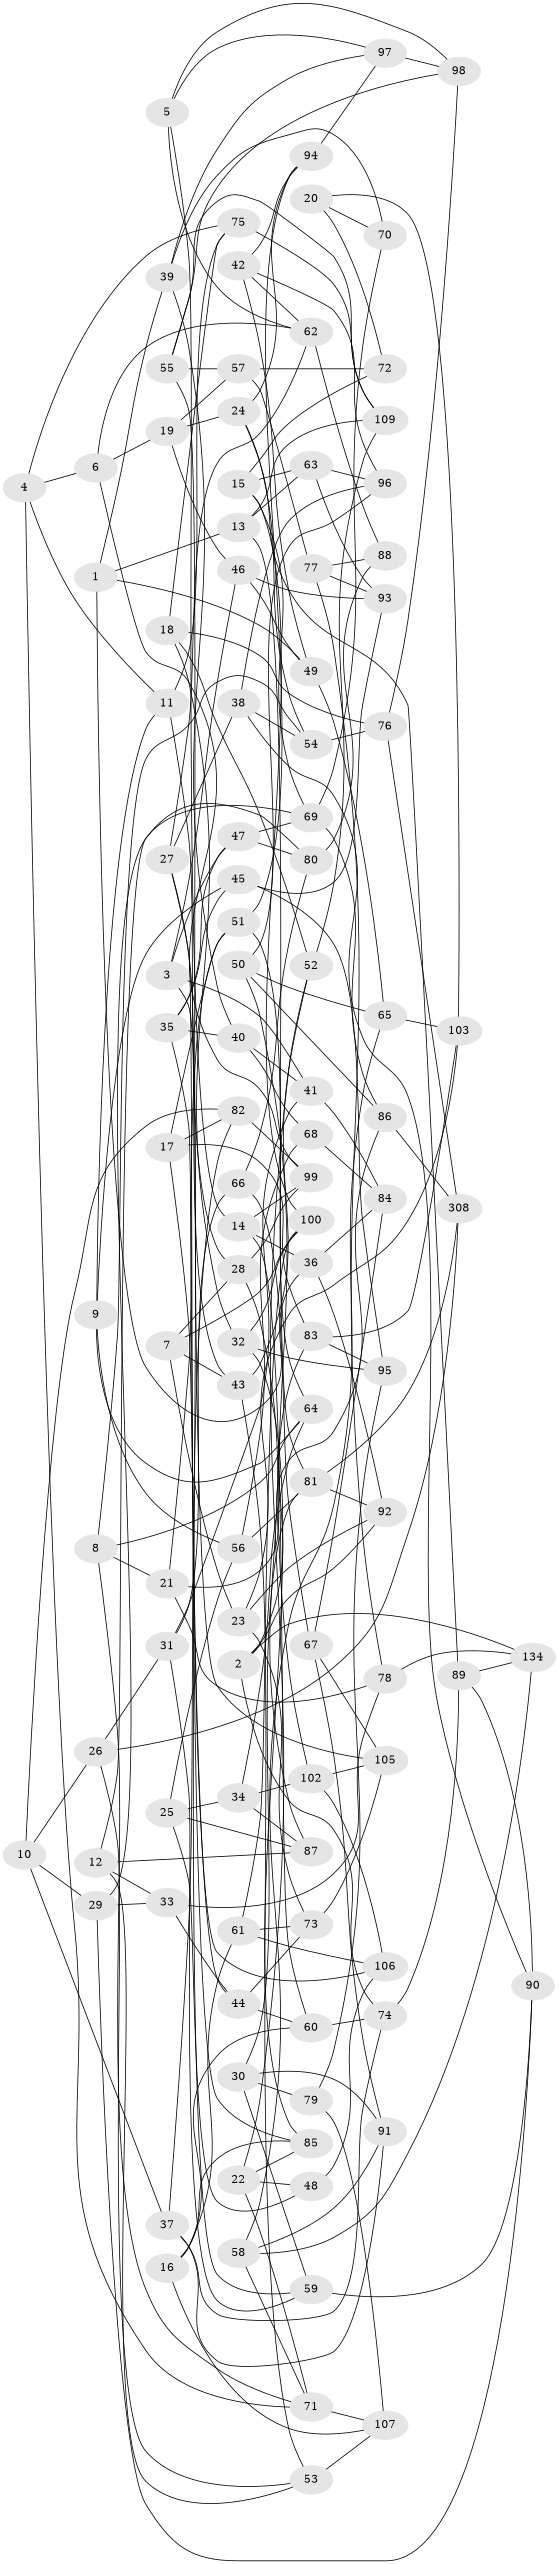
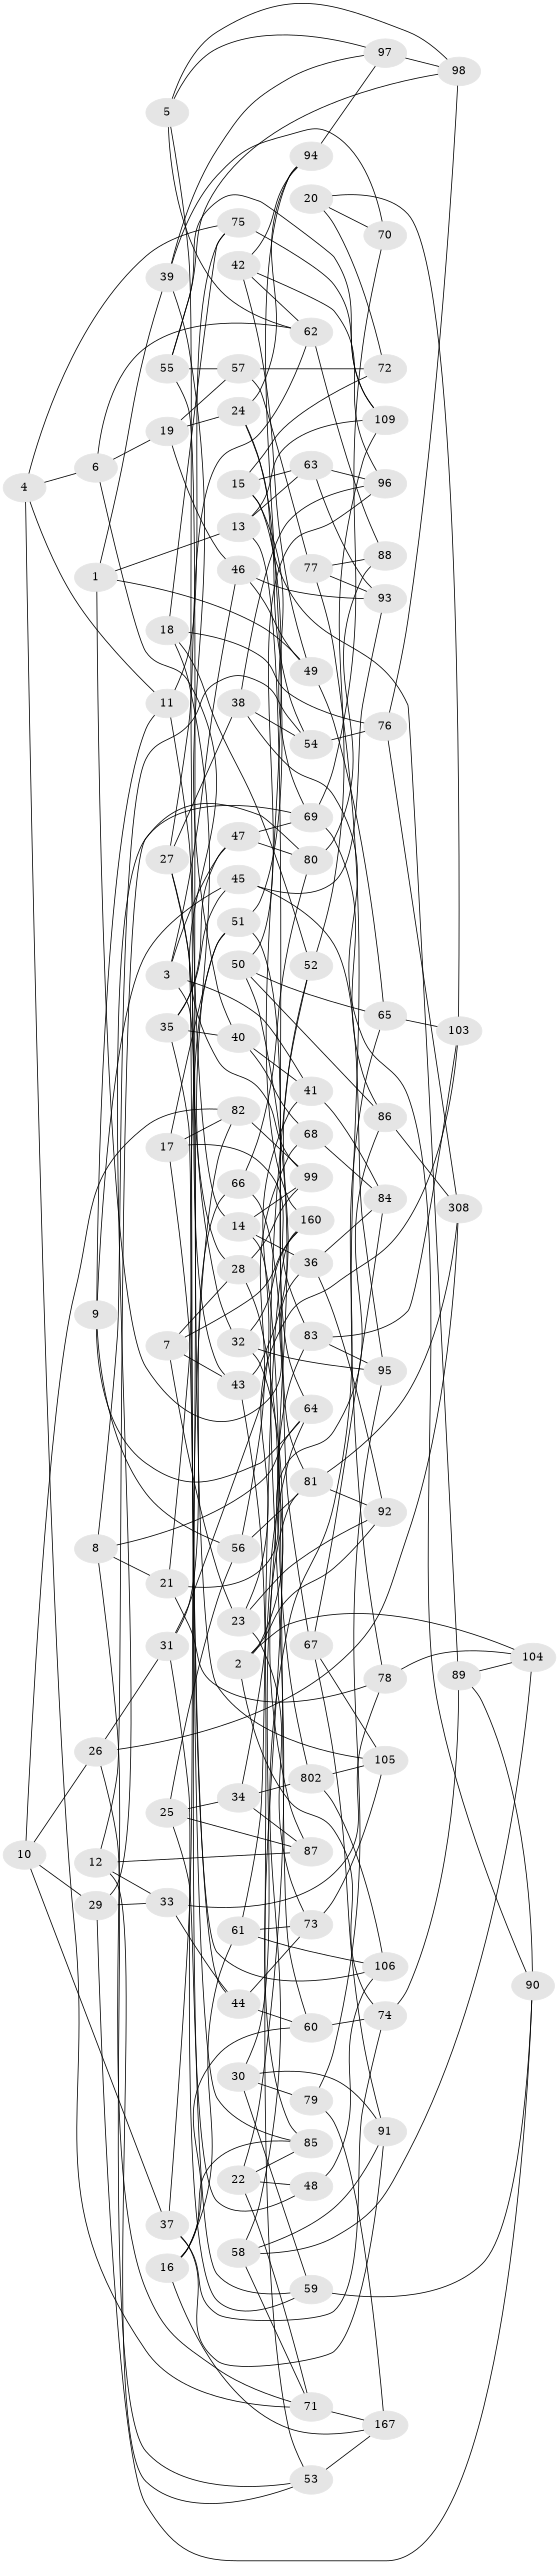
node "100": label "100" -> "160"
node "134": label "134" -> "104"
node "102": label "102" -> "802"
node "107": label "107" -> "167"
